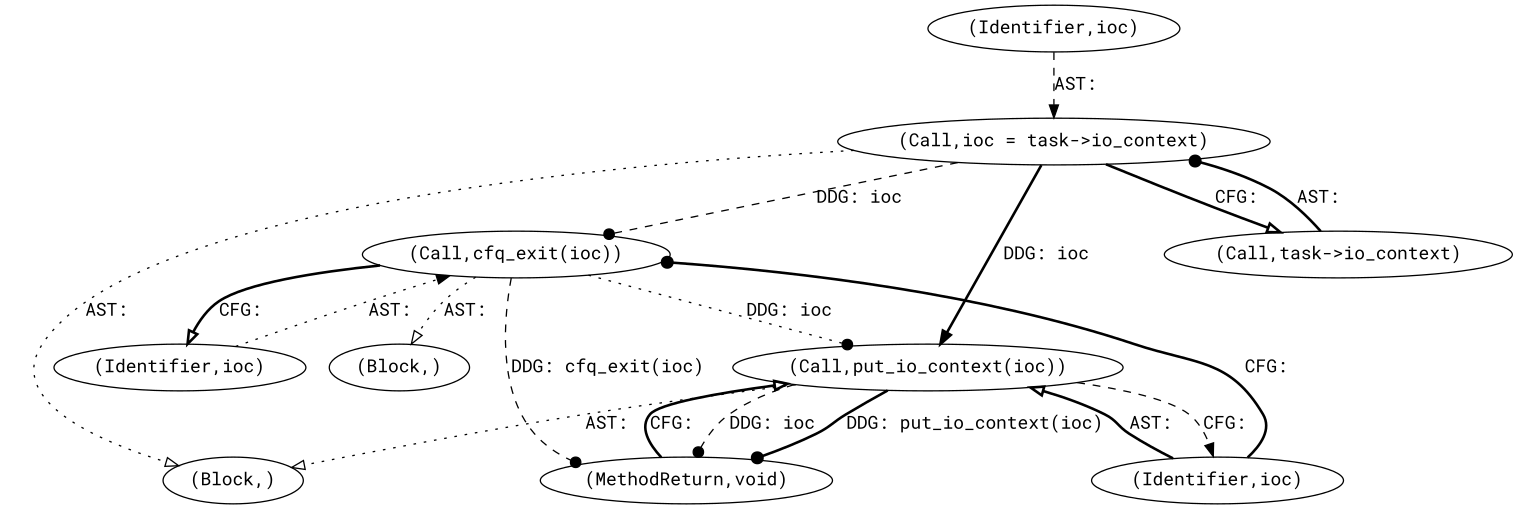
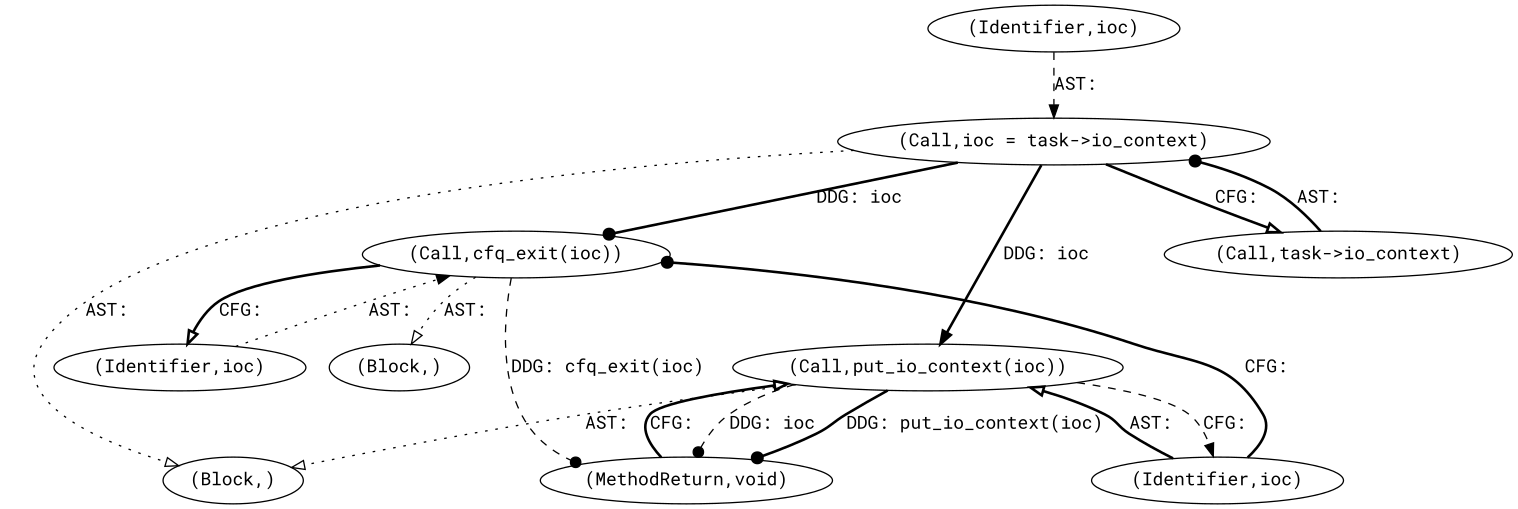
edge "(Call,ioc = task->io_context)" -> "(Call,cfq_exit(ioc))": style dashed -> bold
edge "(Call,cfq_exit(ioc))" -> "(Call,put_io_context(ioc))": removed, label "DDG: ioc"
